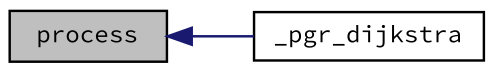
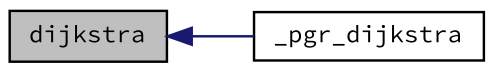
node "process": label "process" -> "dijkstra"
